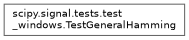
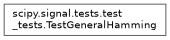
node "scipy.signal.tests.test _windows.TestGeneralHamming": label "scipy.signal.tests.test _windows.TestGeneralHamming" -> "scipy.signal.tests.test _tests.TestGeneralHamming"
